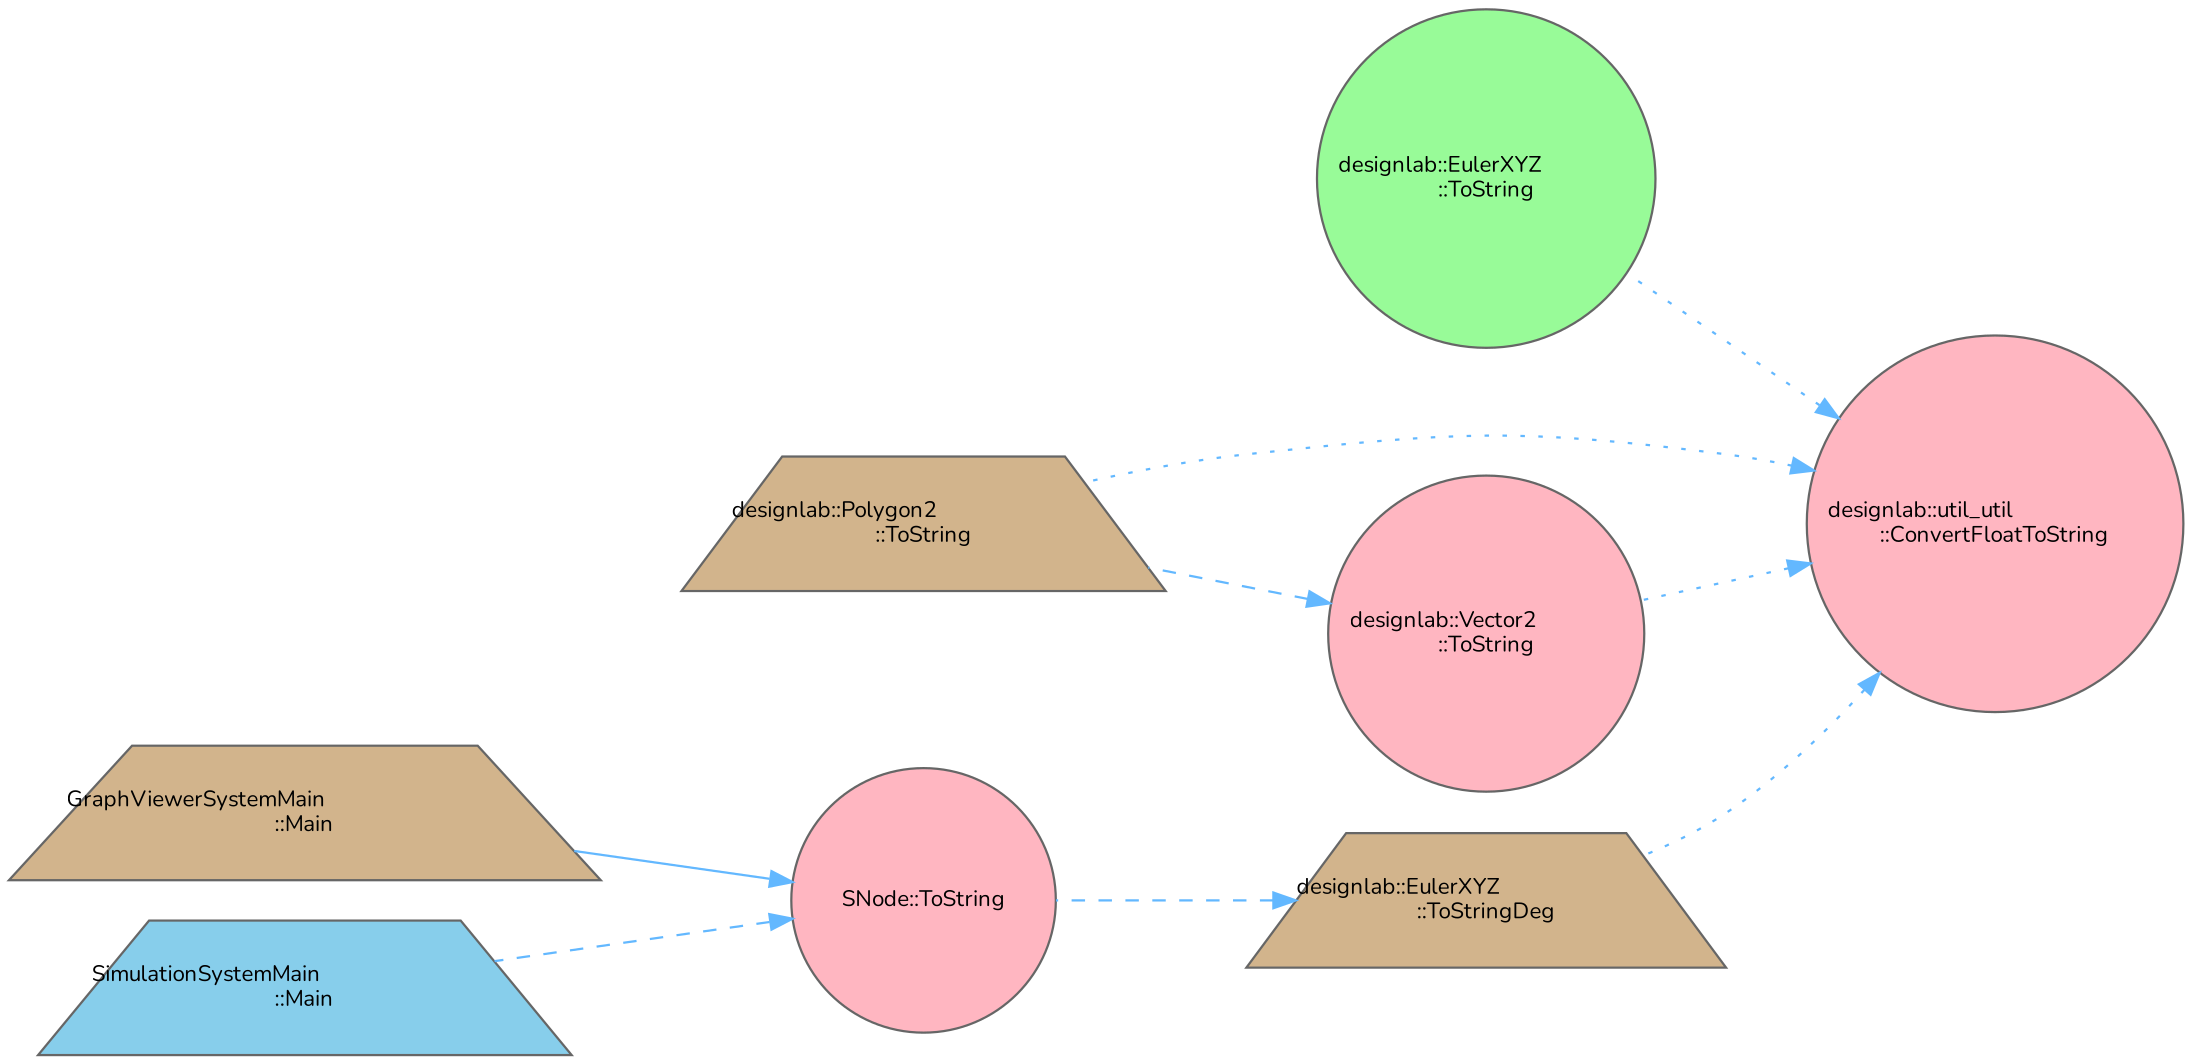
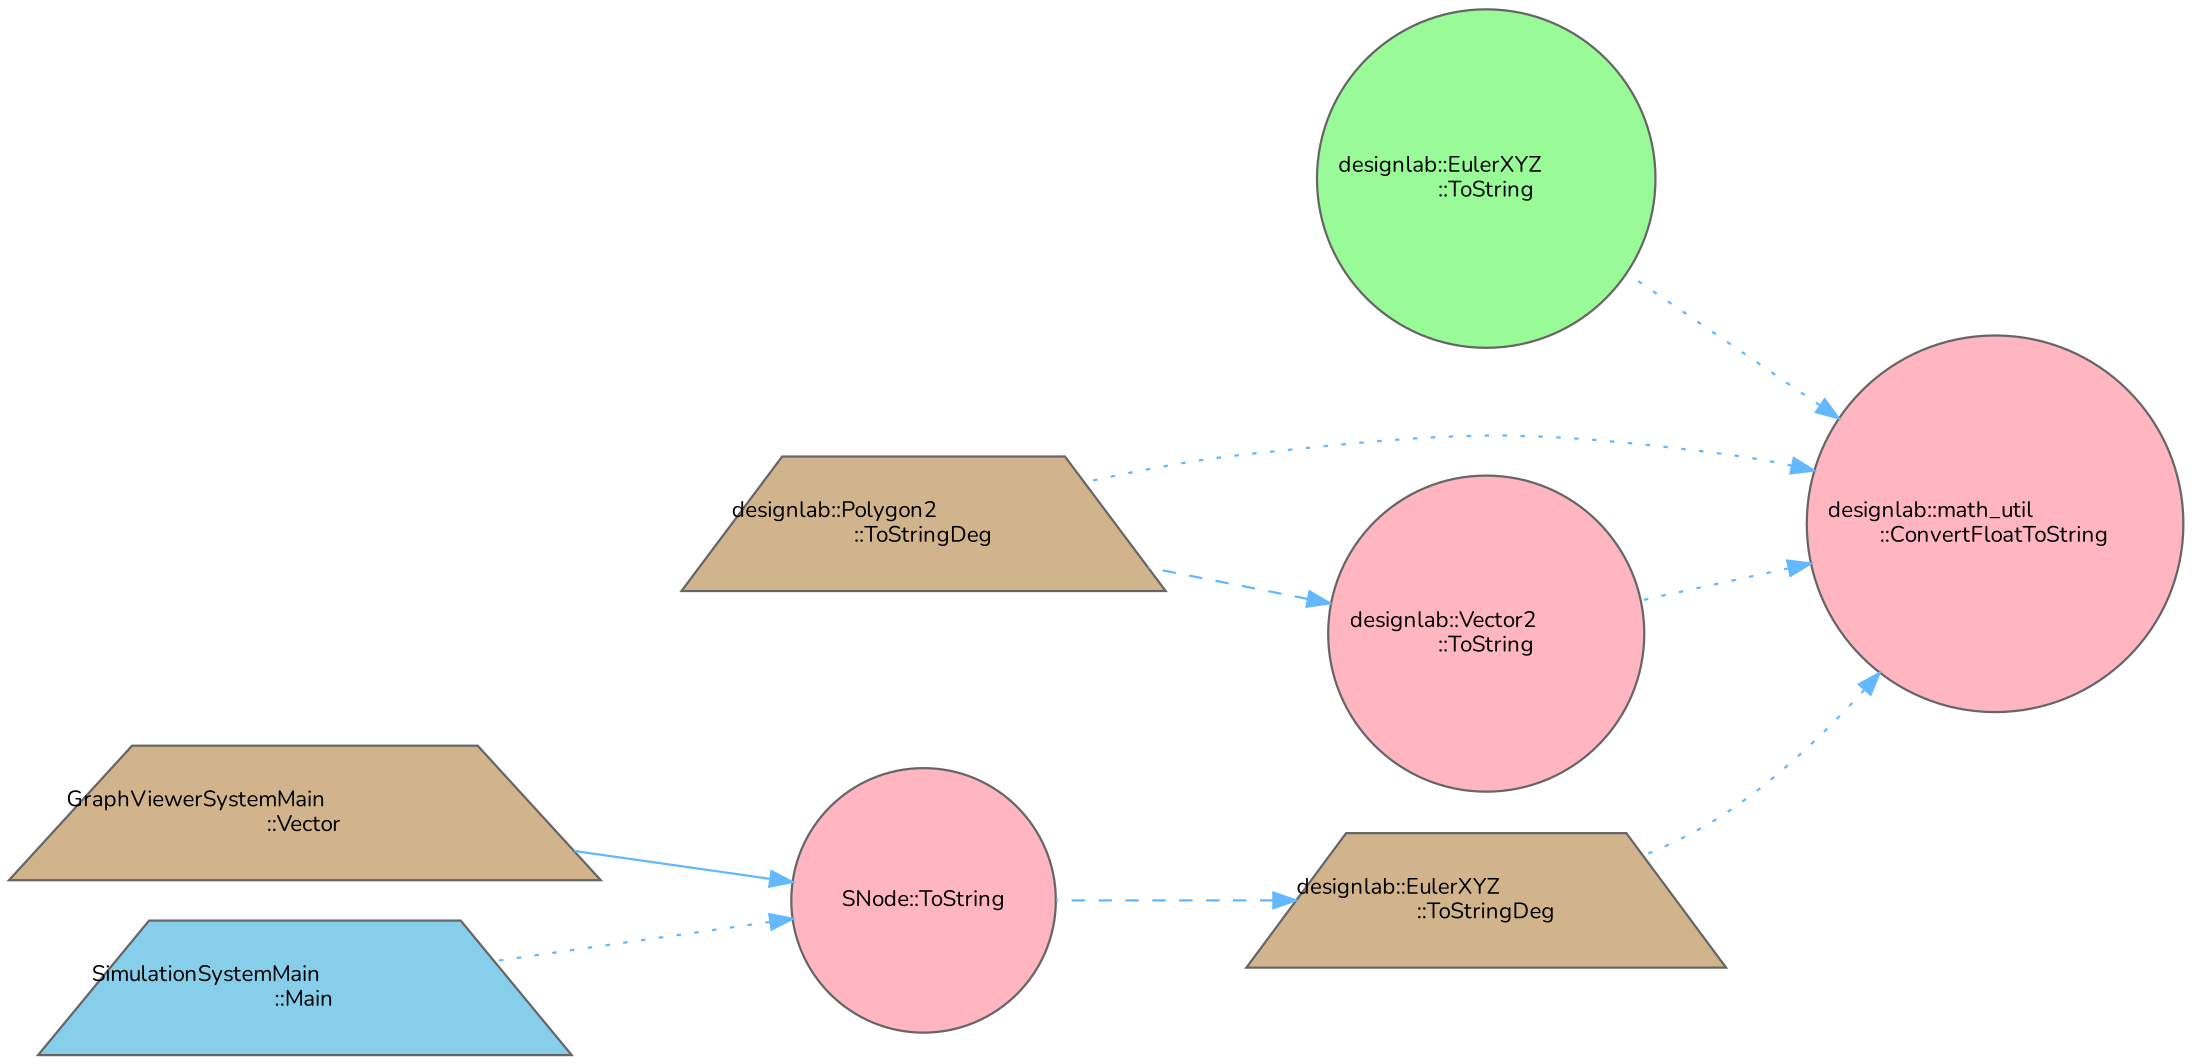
node "designlab::Polygon2 ::ToString": label "designlab::Polygon2 ::ToString" -> "designlab::Polygon2 ::ToStringDeg"
node "designlab::util_util ::ConvertFloatToString": label "designlab::util_util ::ConvertFloatToString" -> "designlab::math_util ::ConvertFloatToString"
node "GraphViewerSystemMain ::Main": label "GraphViewerSystemMain ::Main" -> "GraphViewerSystemMain ::Vector"
edge "SimulationSystemMain ::Main" -> "SNode::ToString": style dashed -> dotted
